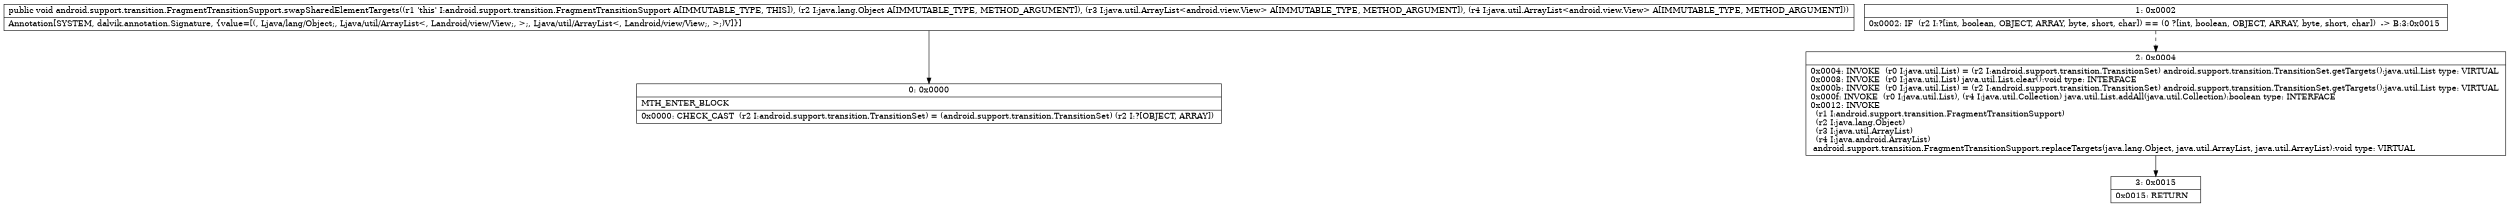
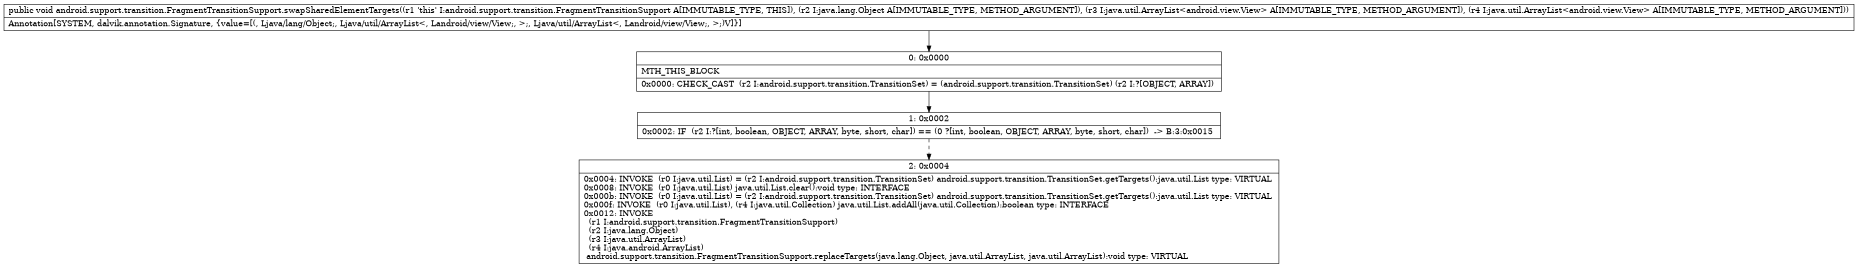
edge "0: 0x0000" -> "1: 0x0002": added
node "0: 0x0000": text "MTH_ENTER_BLOCK" -> "MTH_THIS_BLOCK"
node "3: 0x0015": removed
